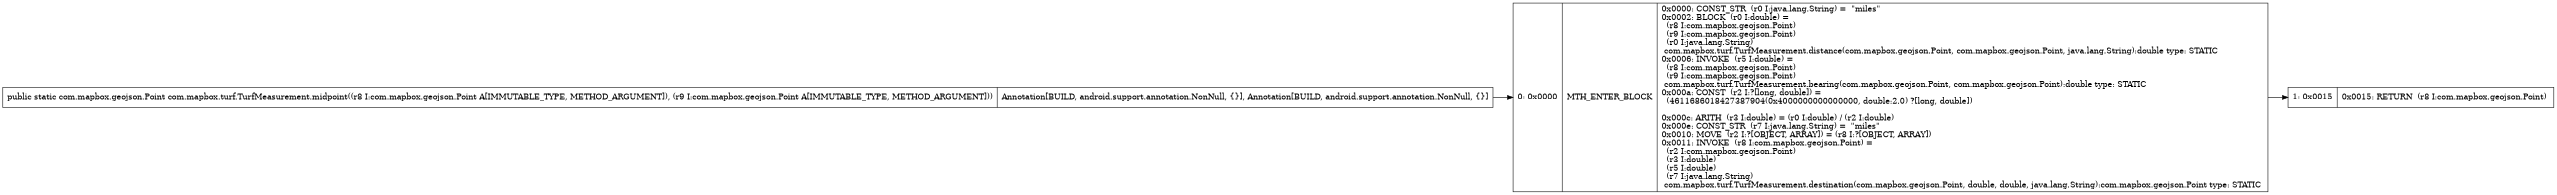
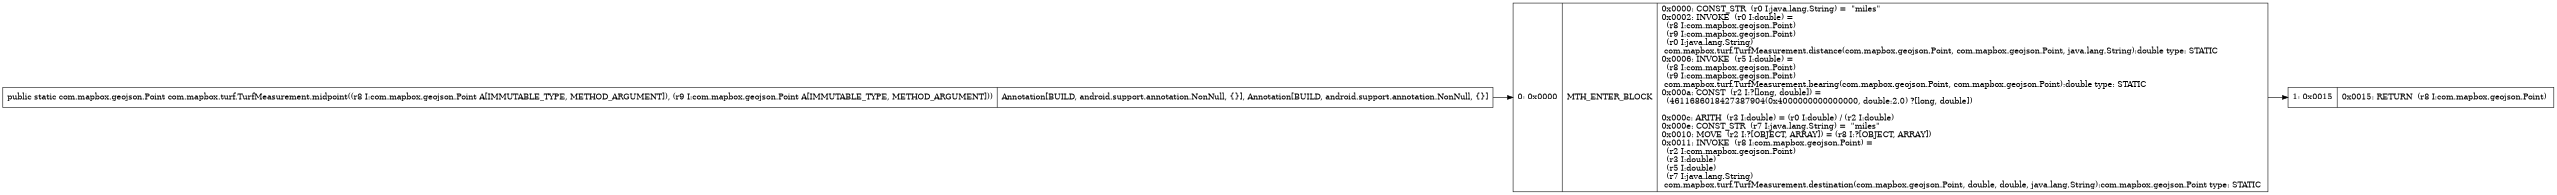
node "0: 0x0000": text "0x0002: BLOCK  (r0 I:double) =" -> "0x0002: INVOKE  (r0 I:double) ="
